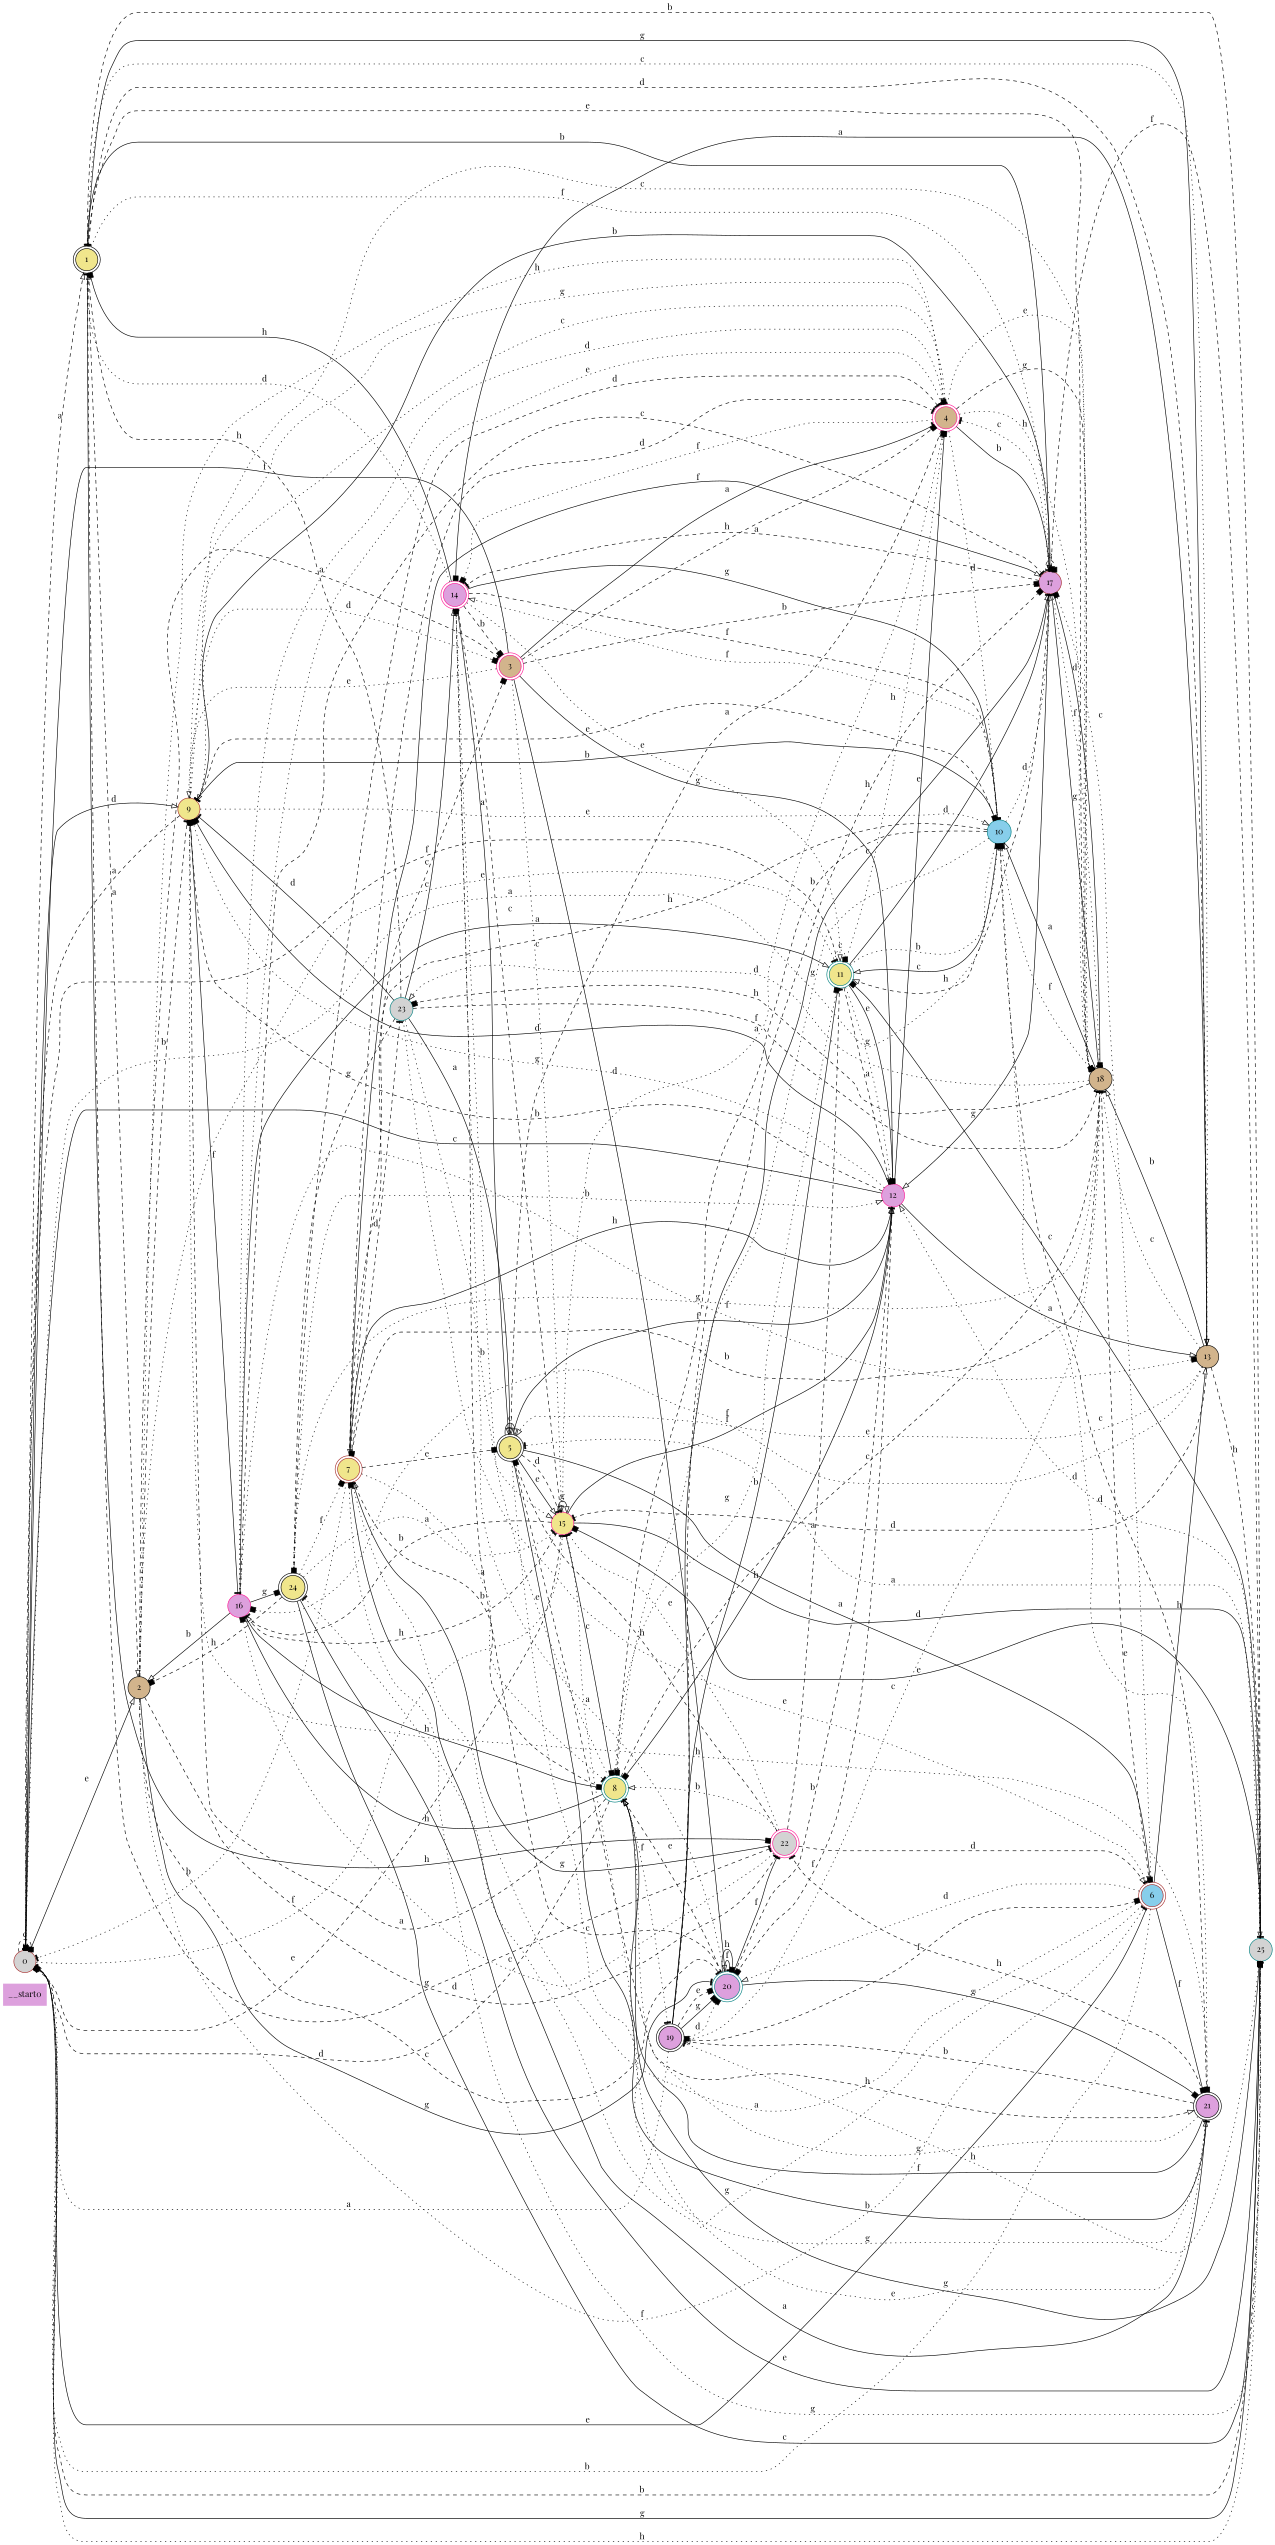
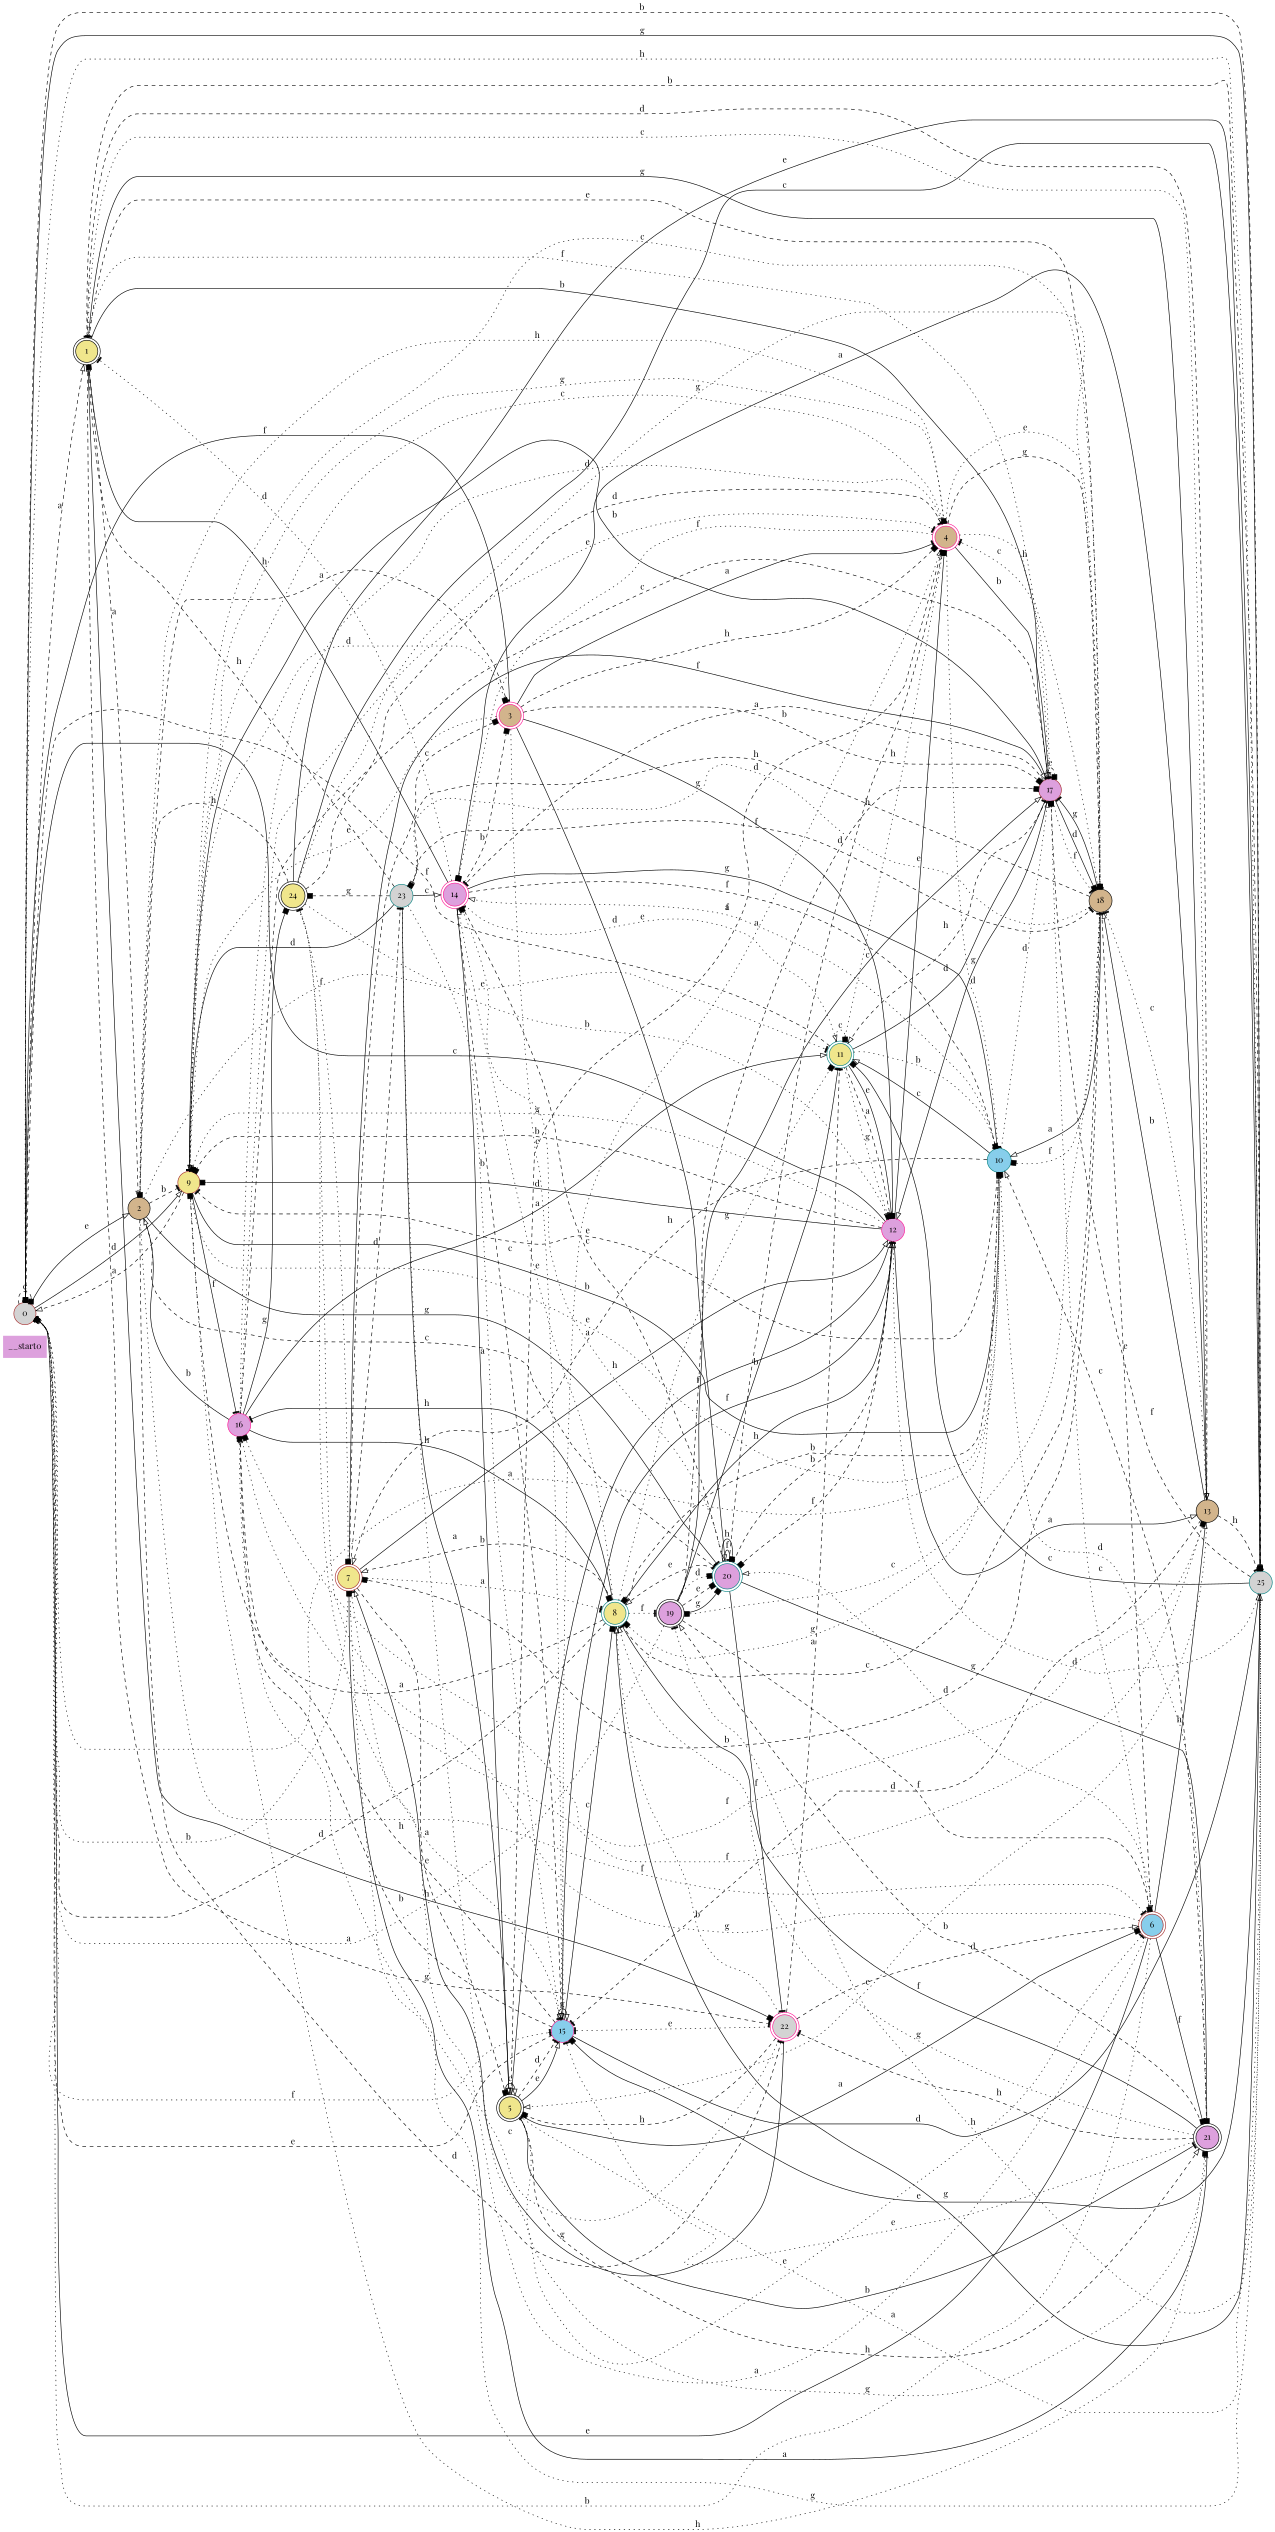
edge "7" -> "4": now "20" -> "4"
node "15": fillcolor khaki -> skyblue
